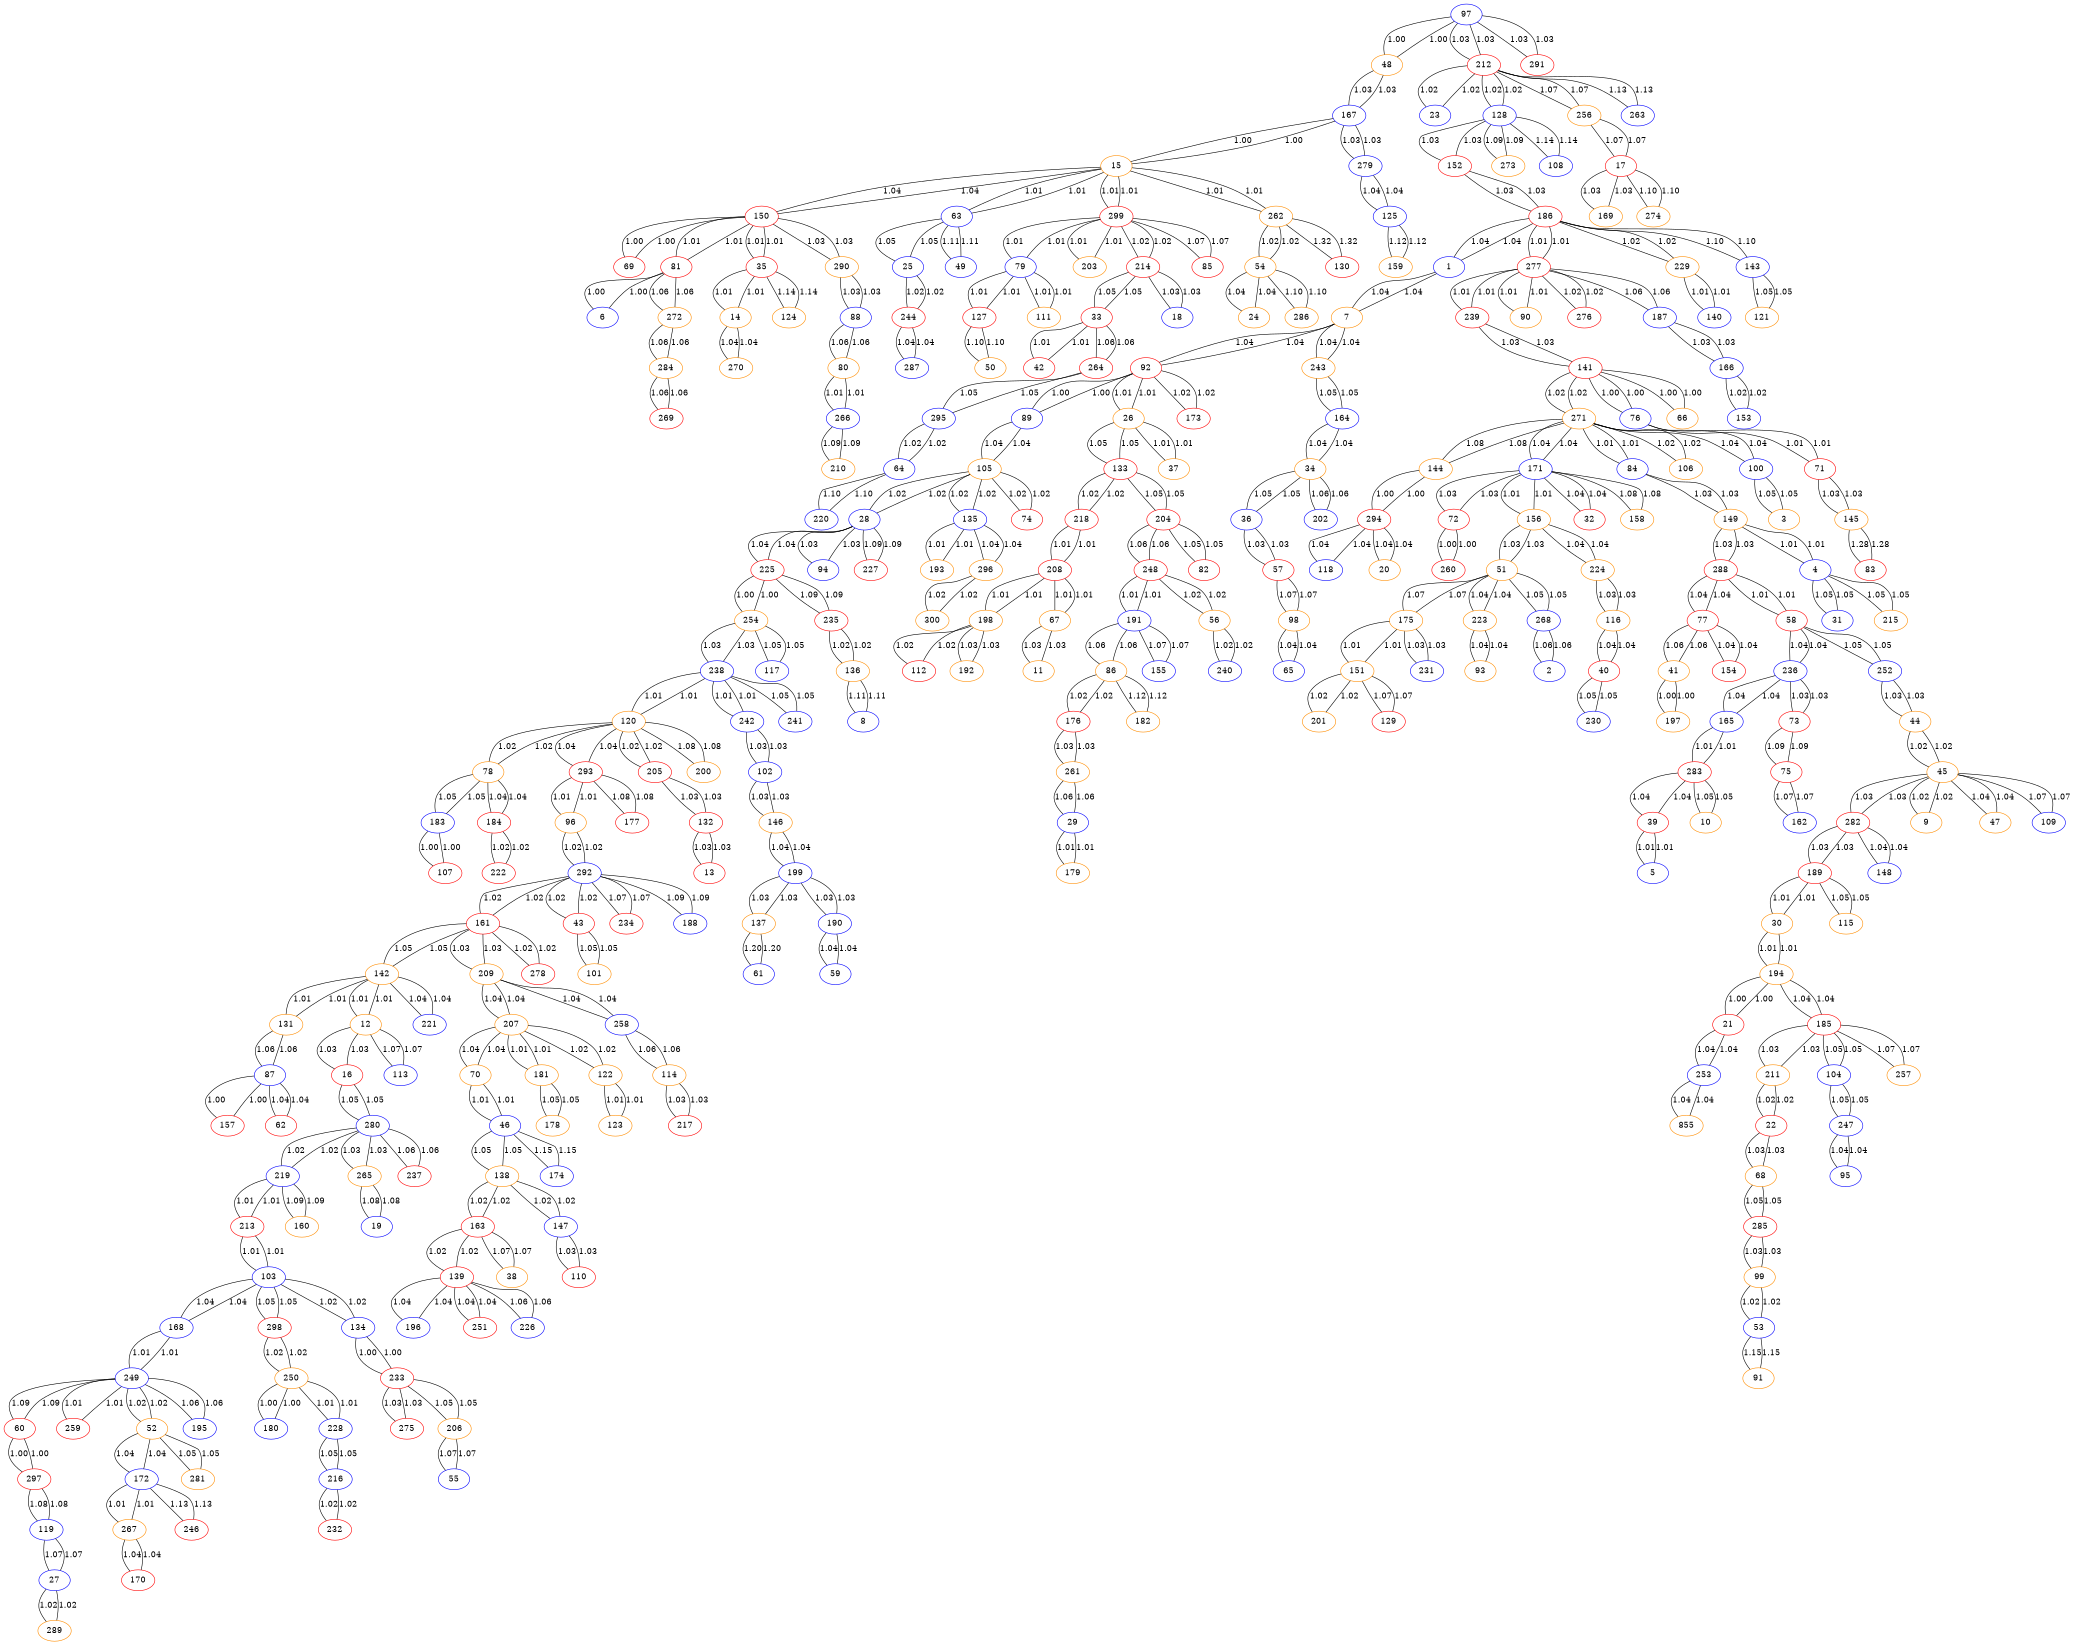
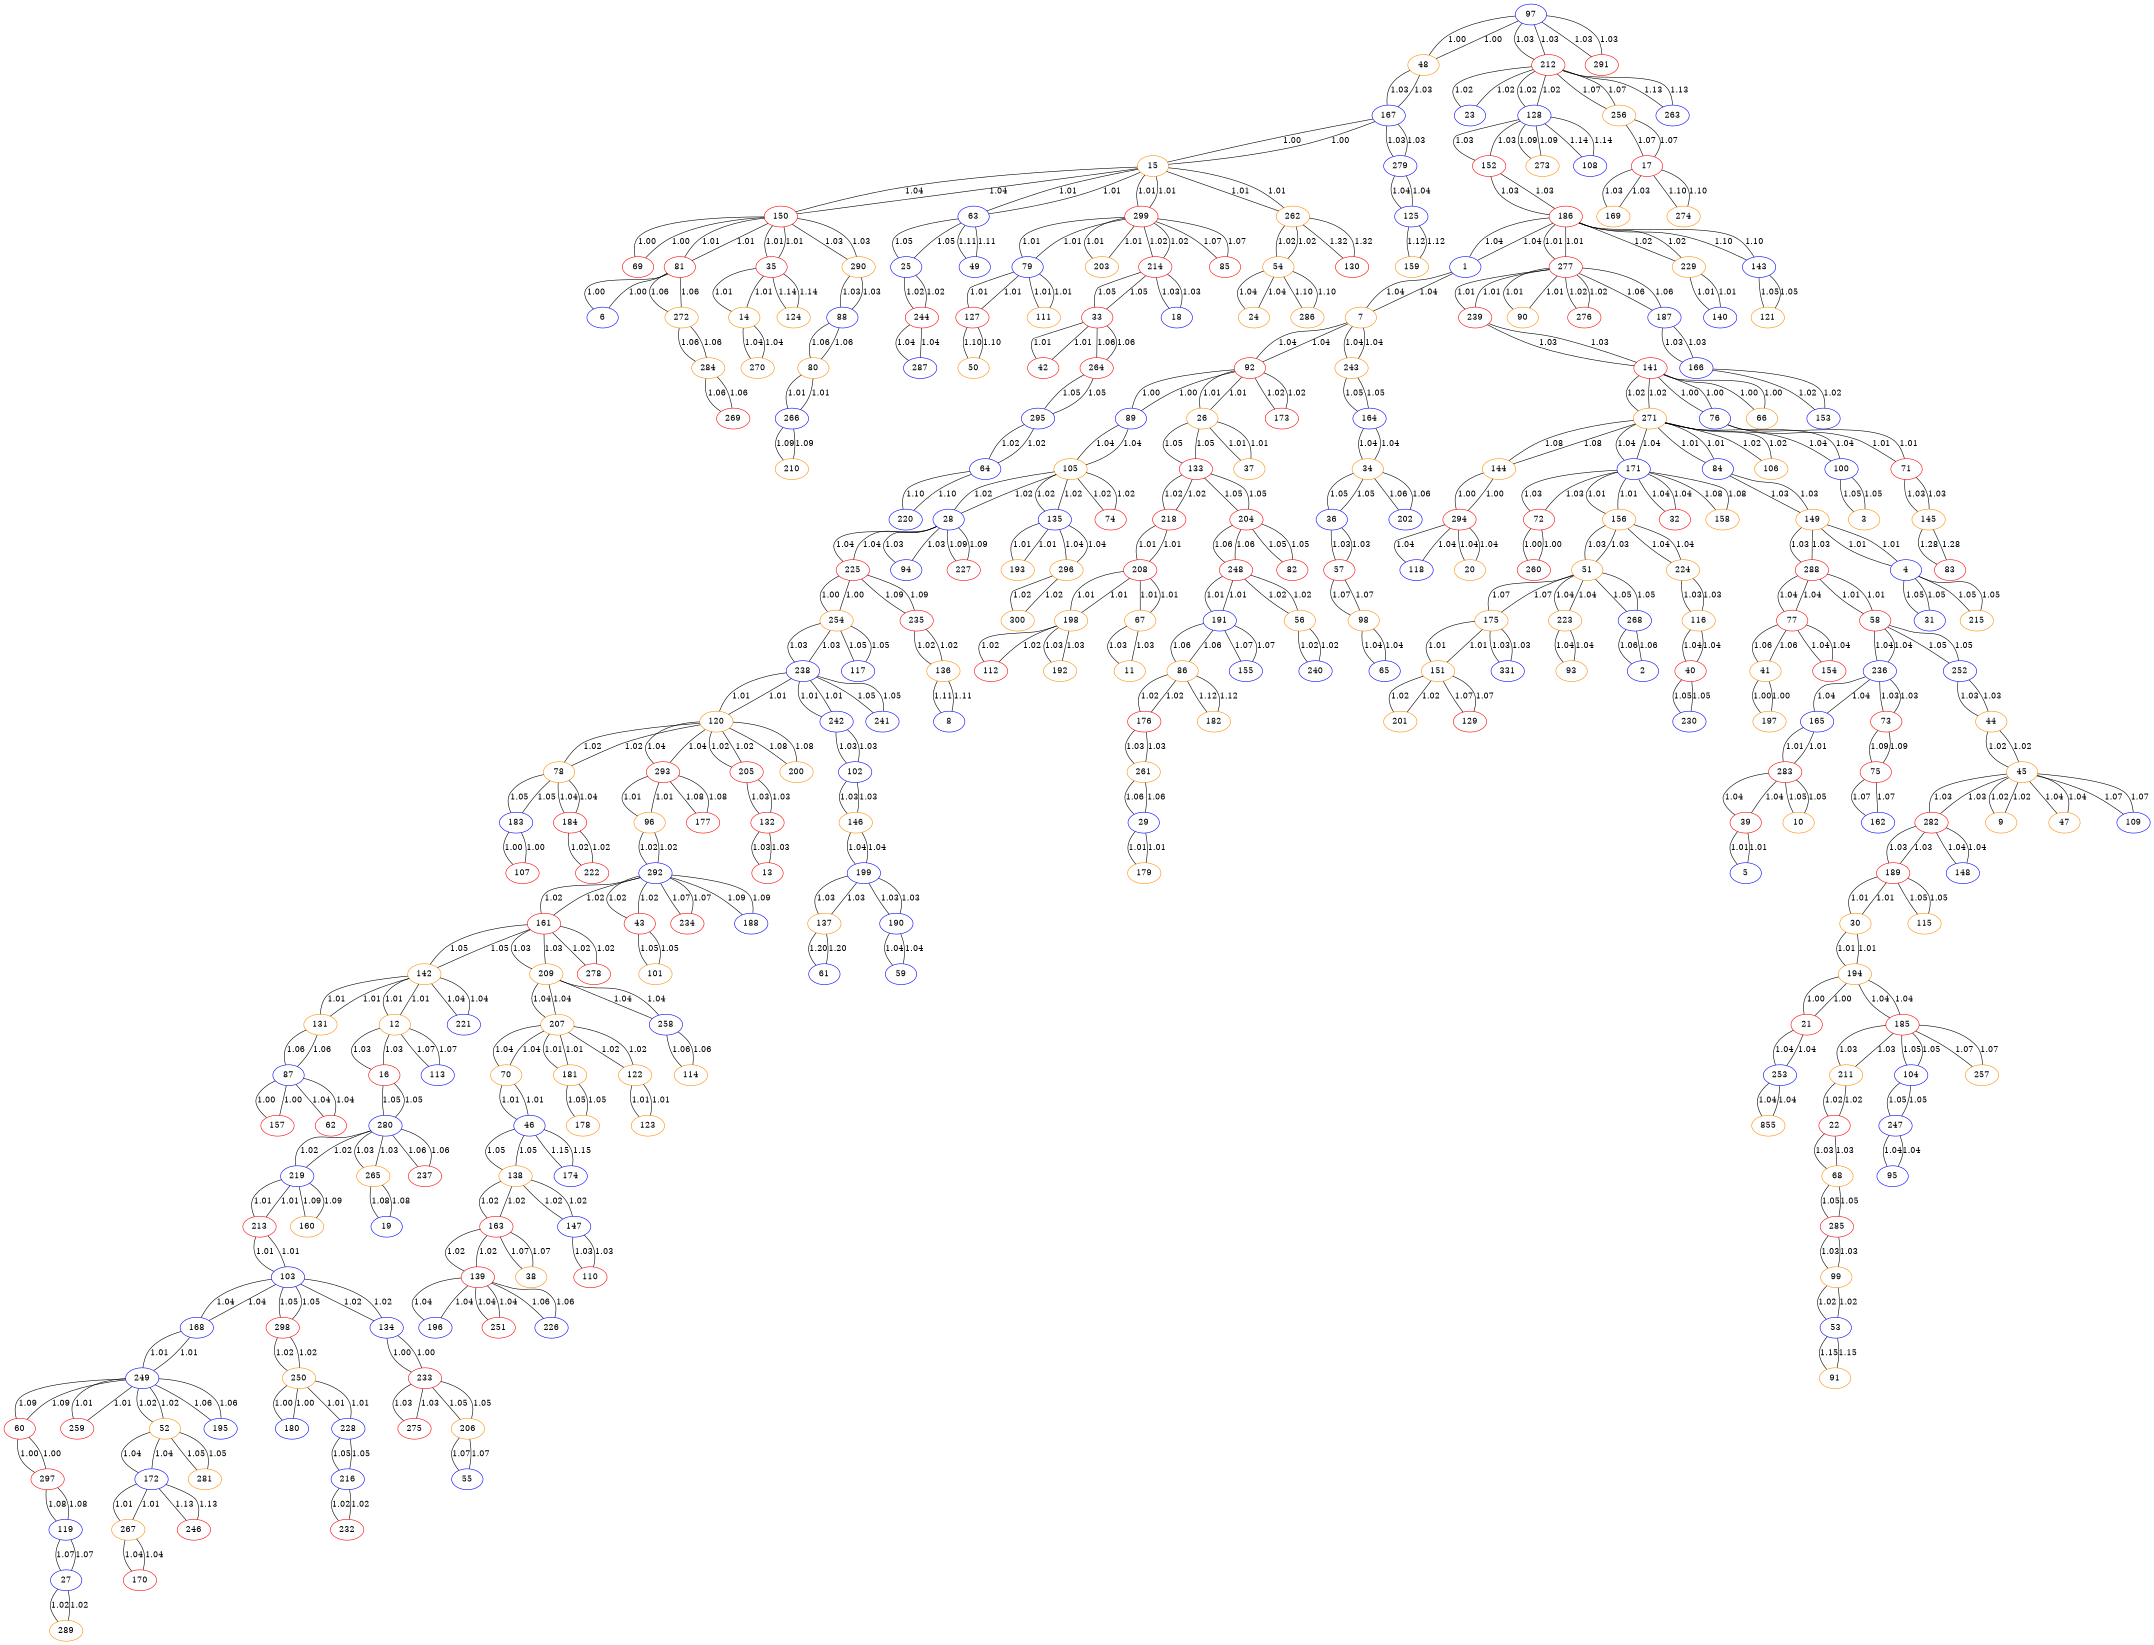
node "231": label "231" -> "331"
node "217": removed
